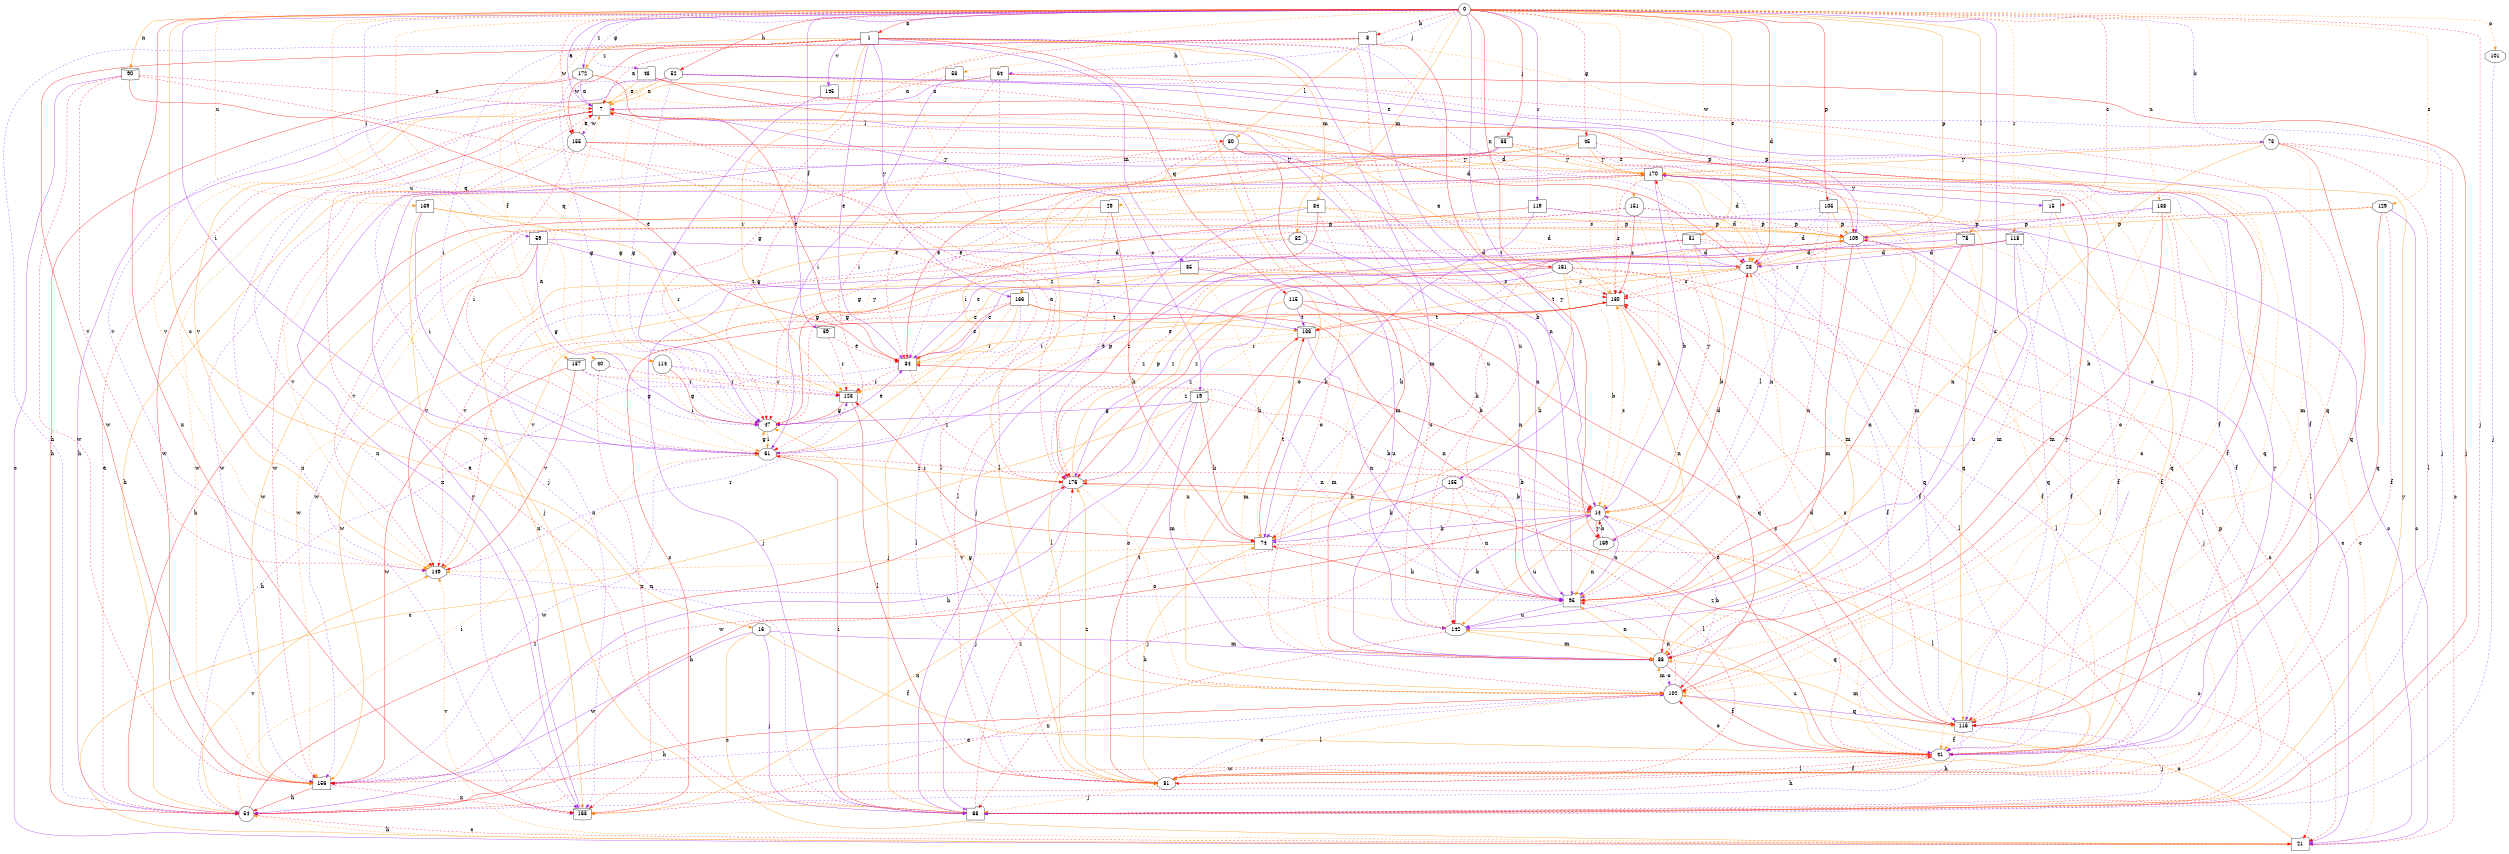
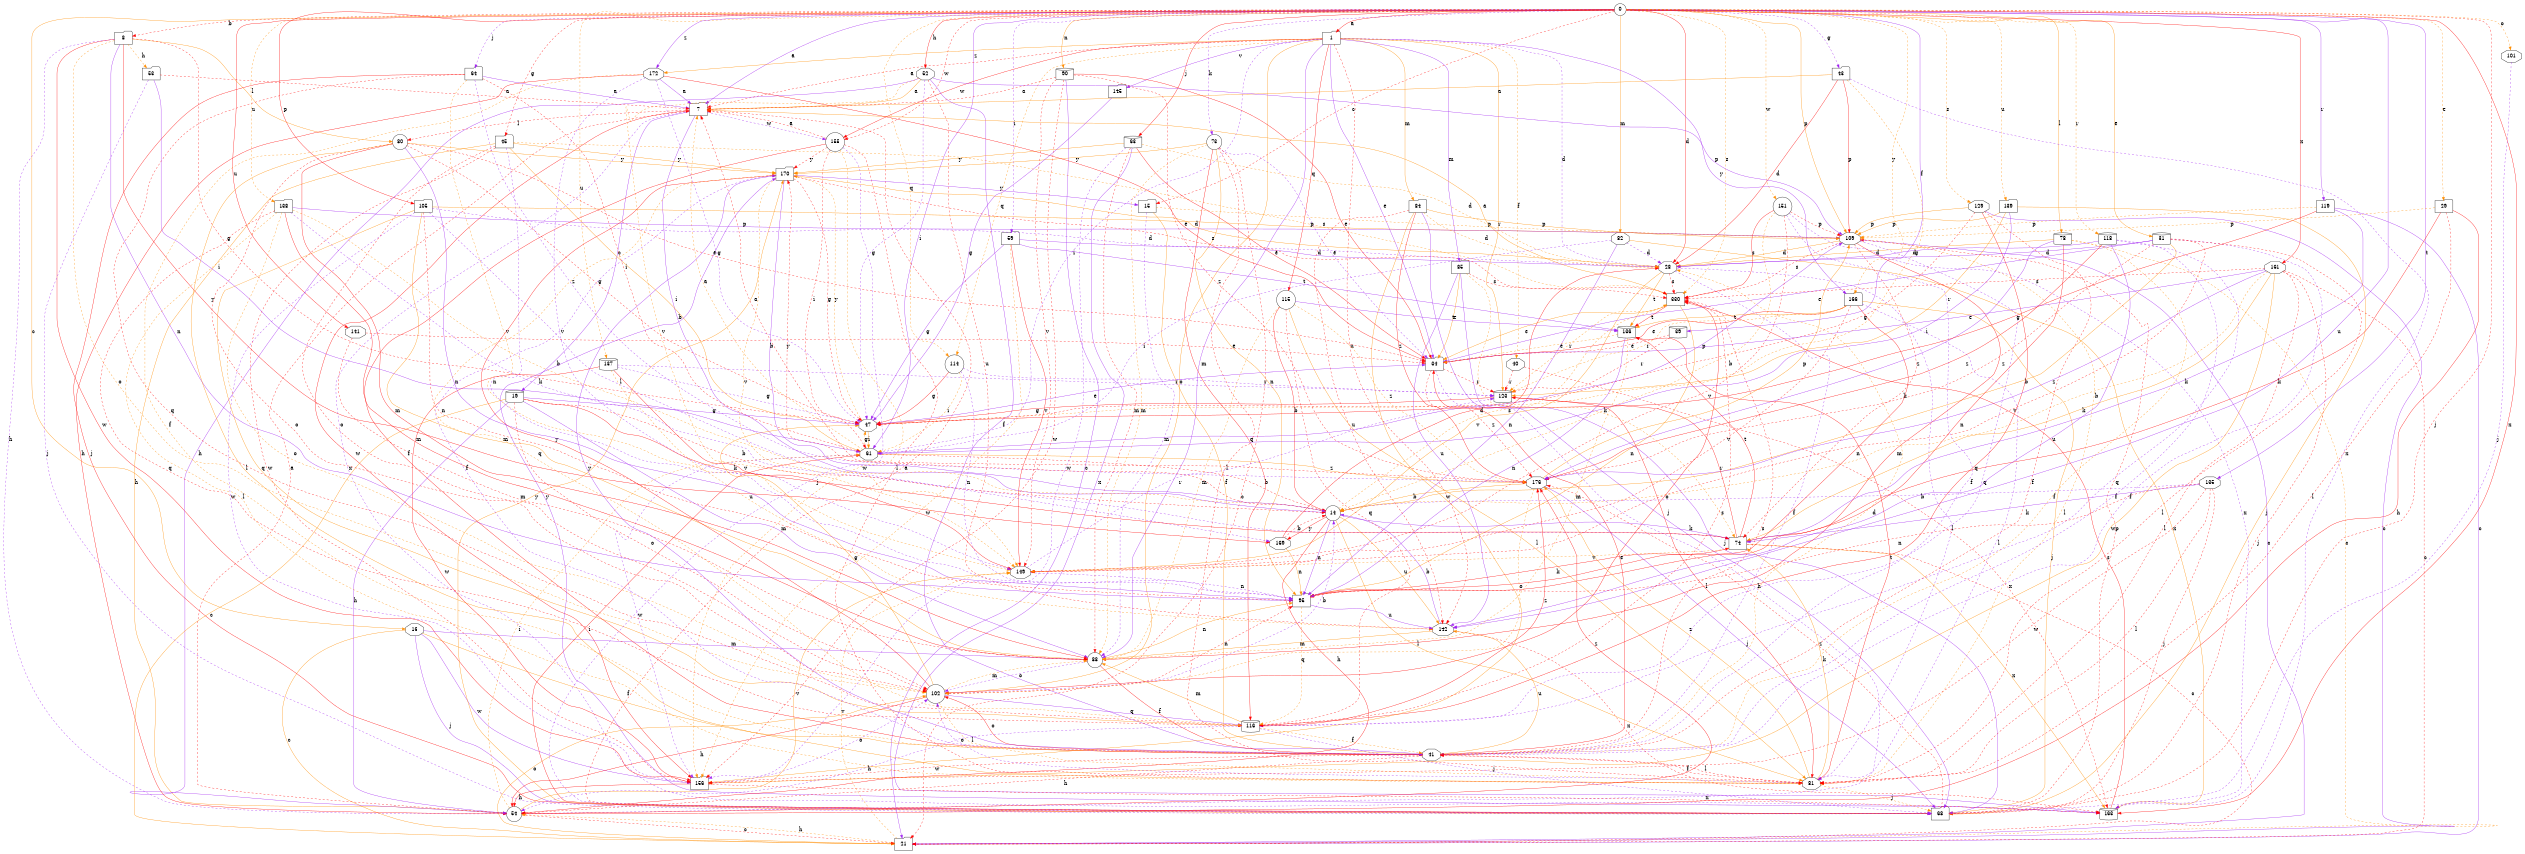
edge "64" -> "149": style solid -> dashed
node "130": label "130" -> "330"
node "141": added
edge "115" -> "116": style solid -> dashed
